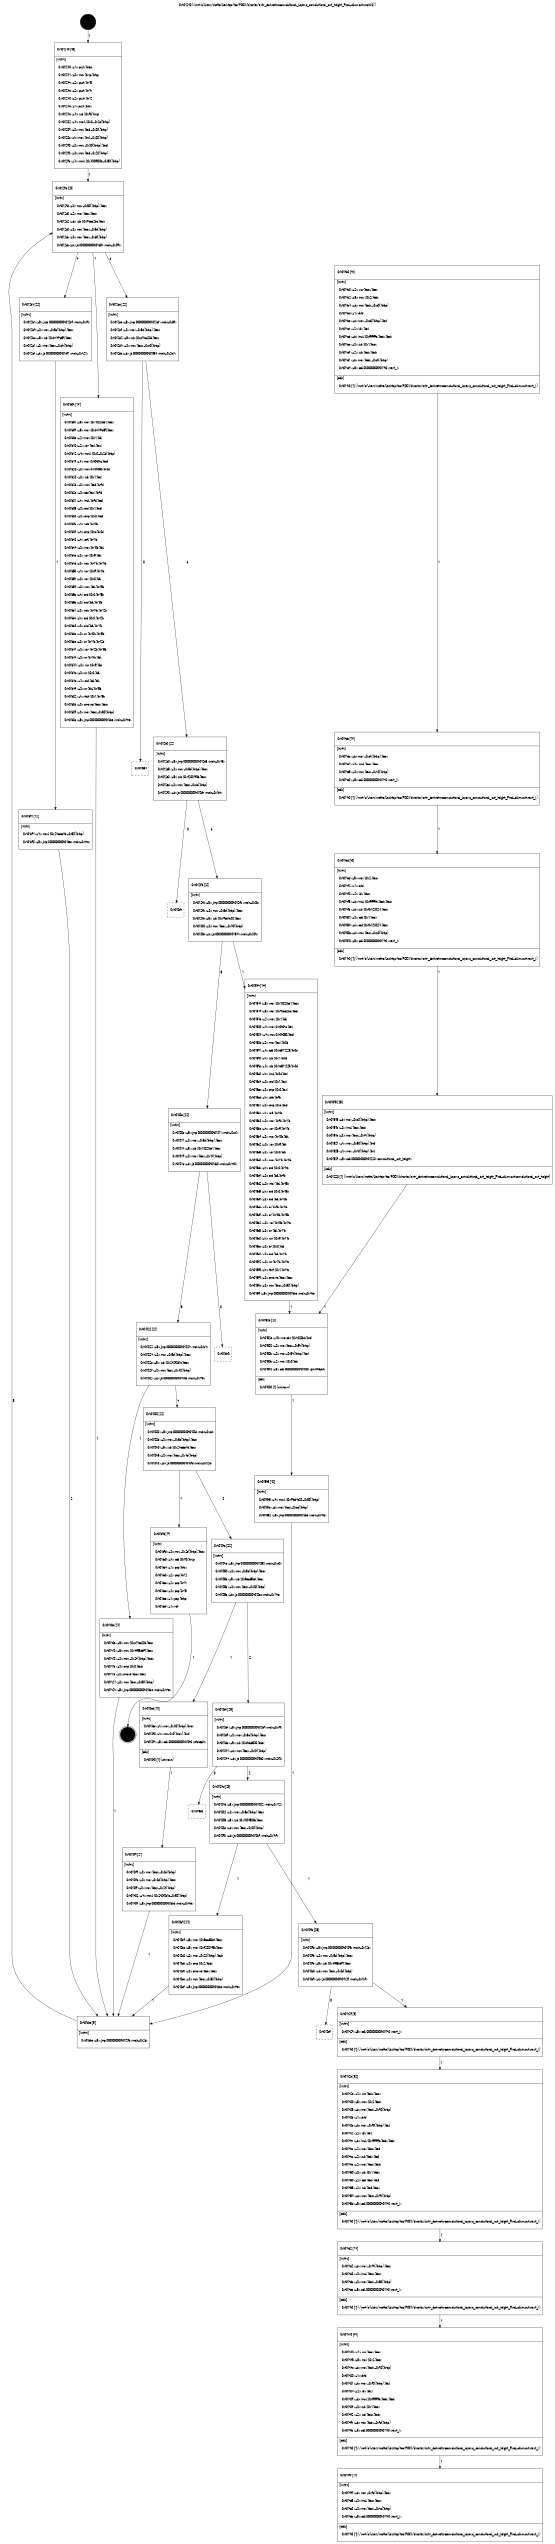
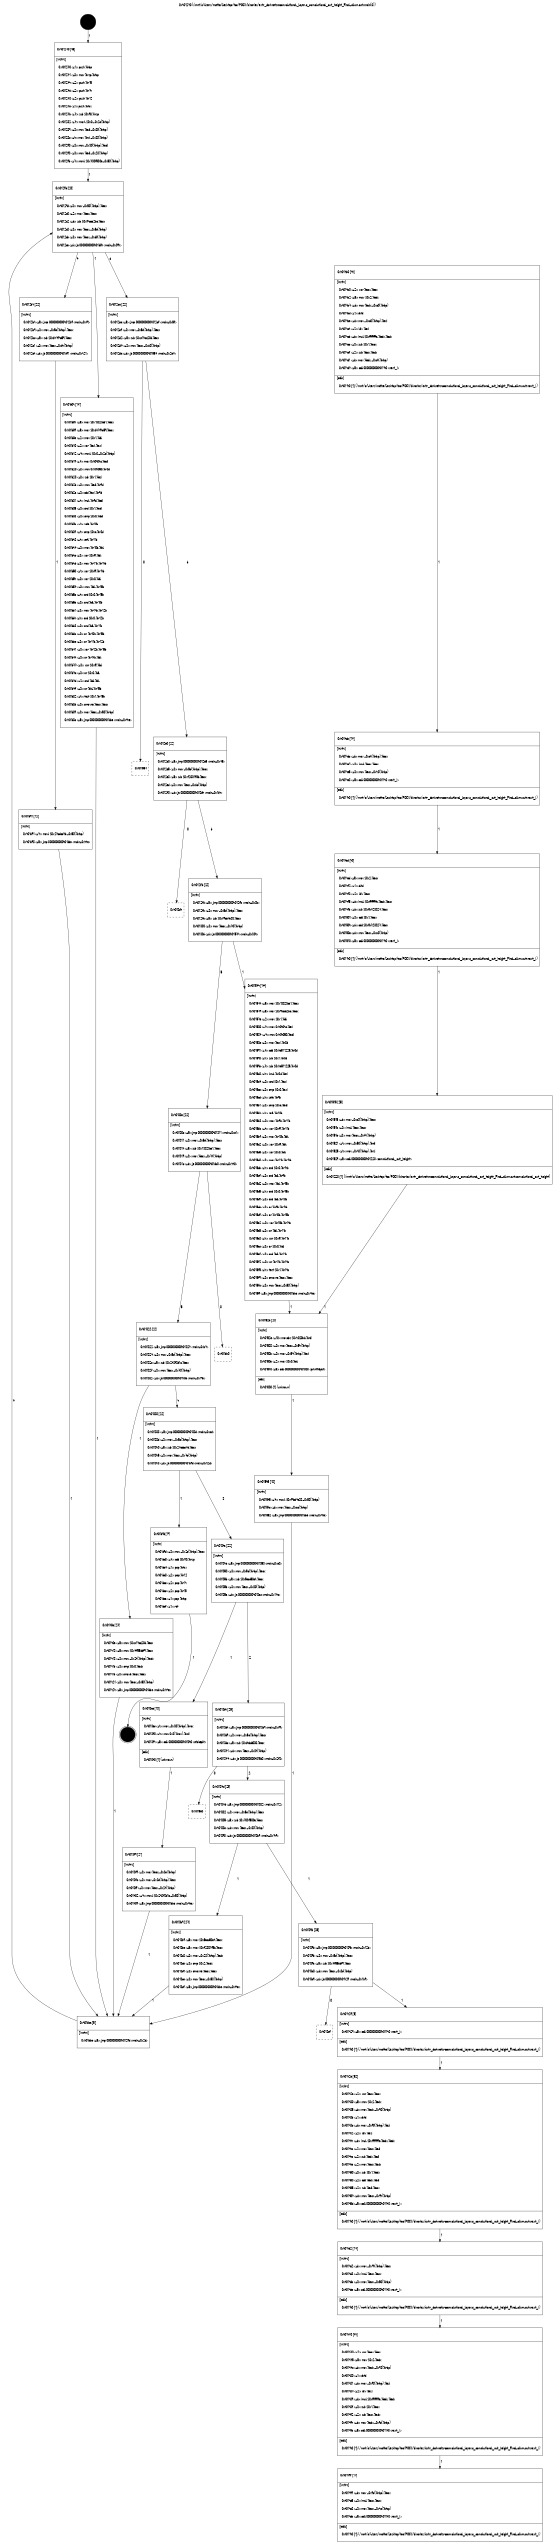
edge "0x4016be [5]" -> "0x40129d [23]": label " 5" -> " 7"
edge "0x401691 [12]" -> "0x4016be [5]": label " 2" -> " 1"
